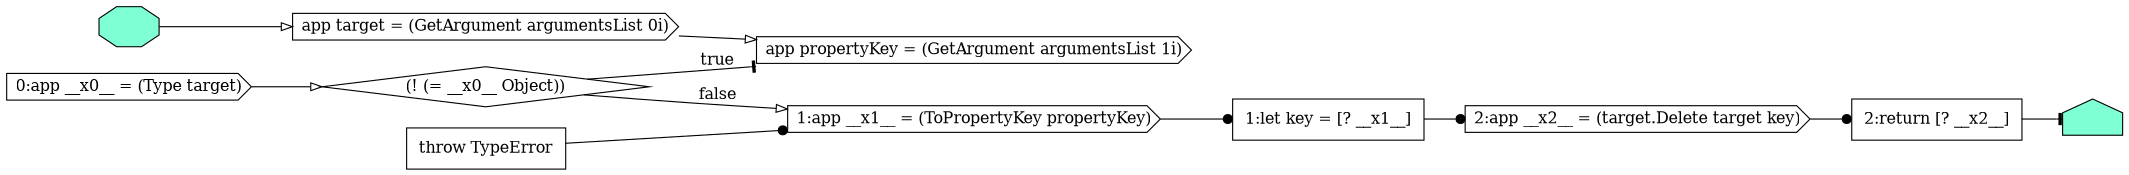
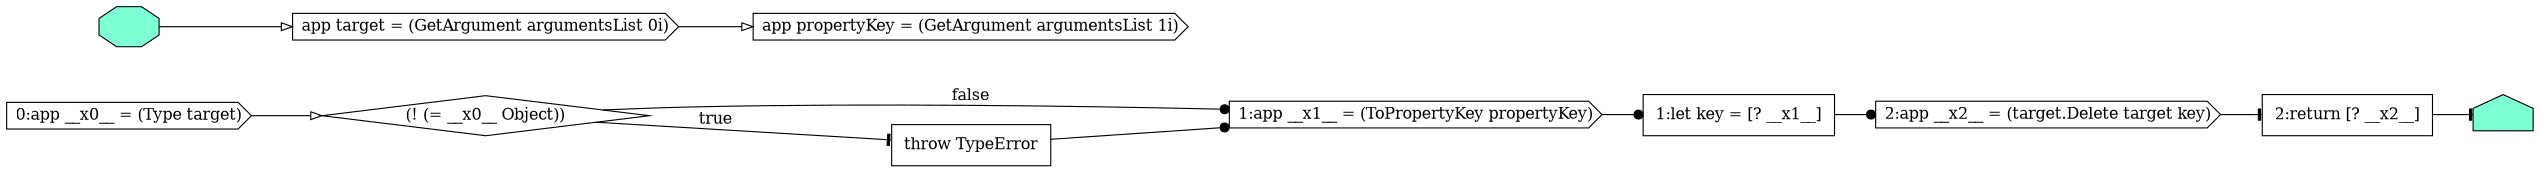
edge "(! (= __x0__ Object))" -> "app propertyKey = (GetArgument argumentsList 1i)": now "(! (= __x0__ Object))" -> "throw TypeError"
edge "(! (= __x0__ Object))" -> "1:app __x1__ = (ToPropertyKey propertyKey)": arrowhead onormal -> dot
edge "2:app __x2__ = (target.Delete target key)" -> "2:return [? __x2__]": arrowhead dot -> tee
